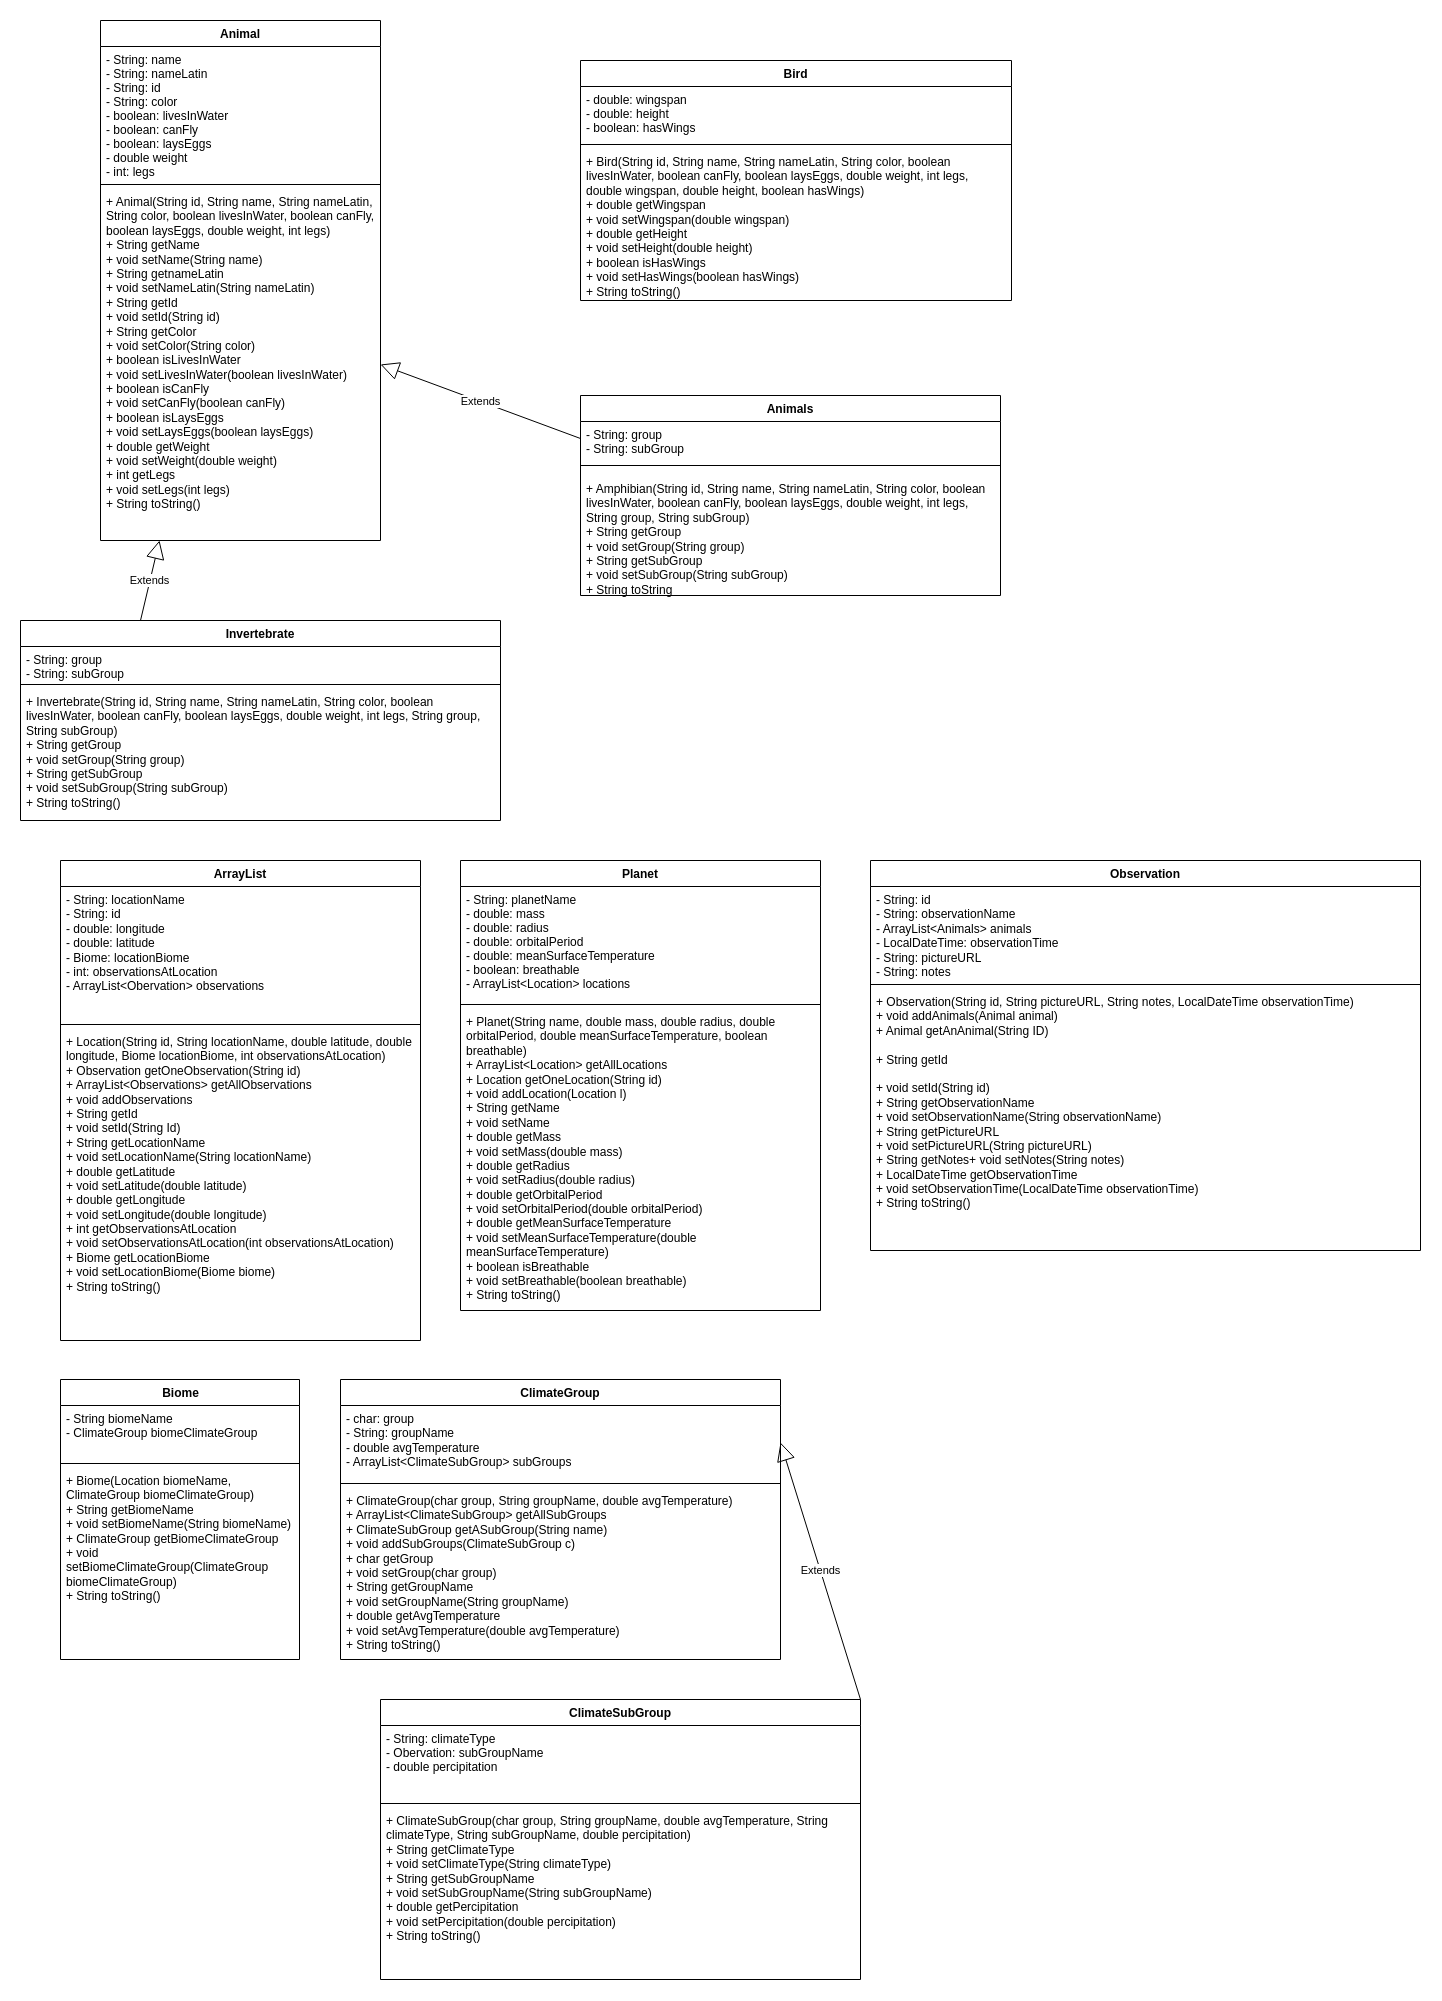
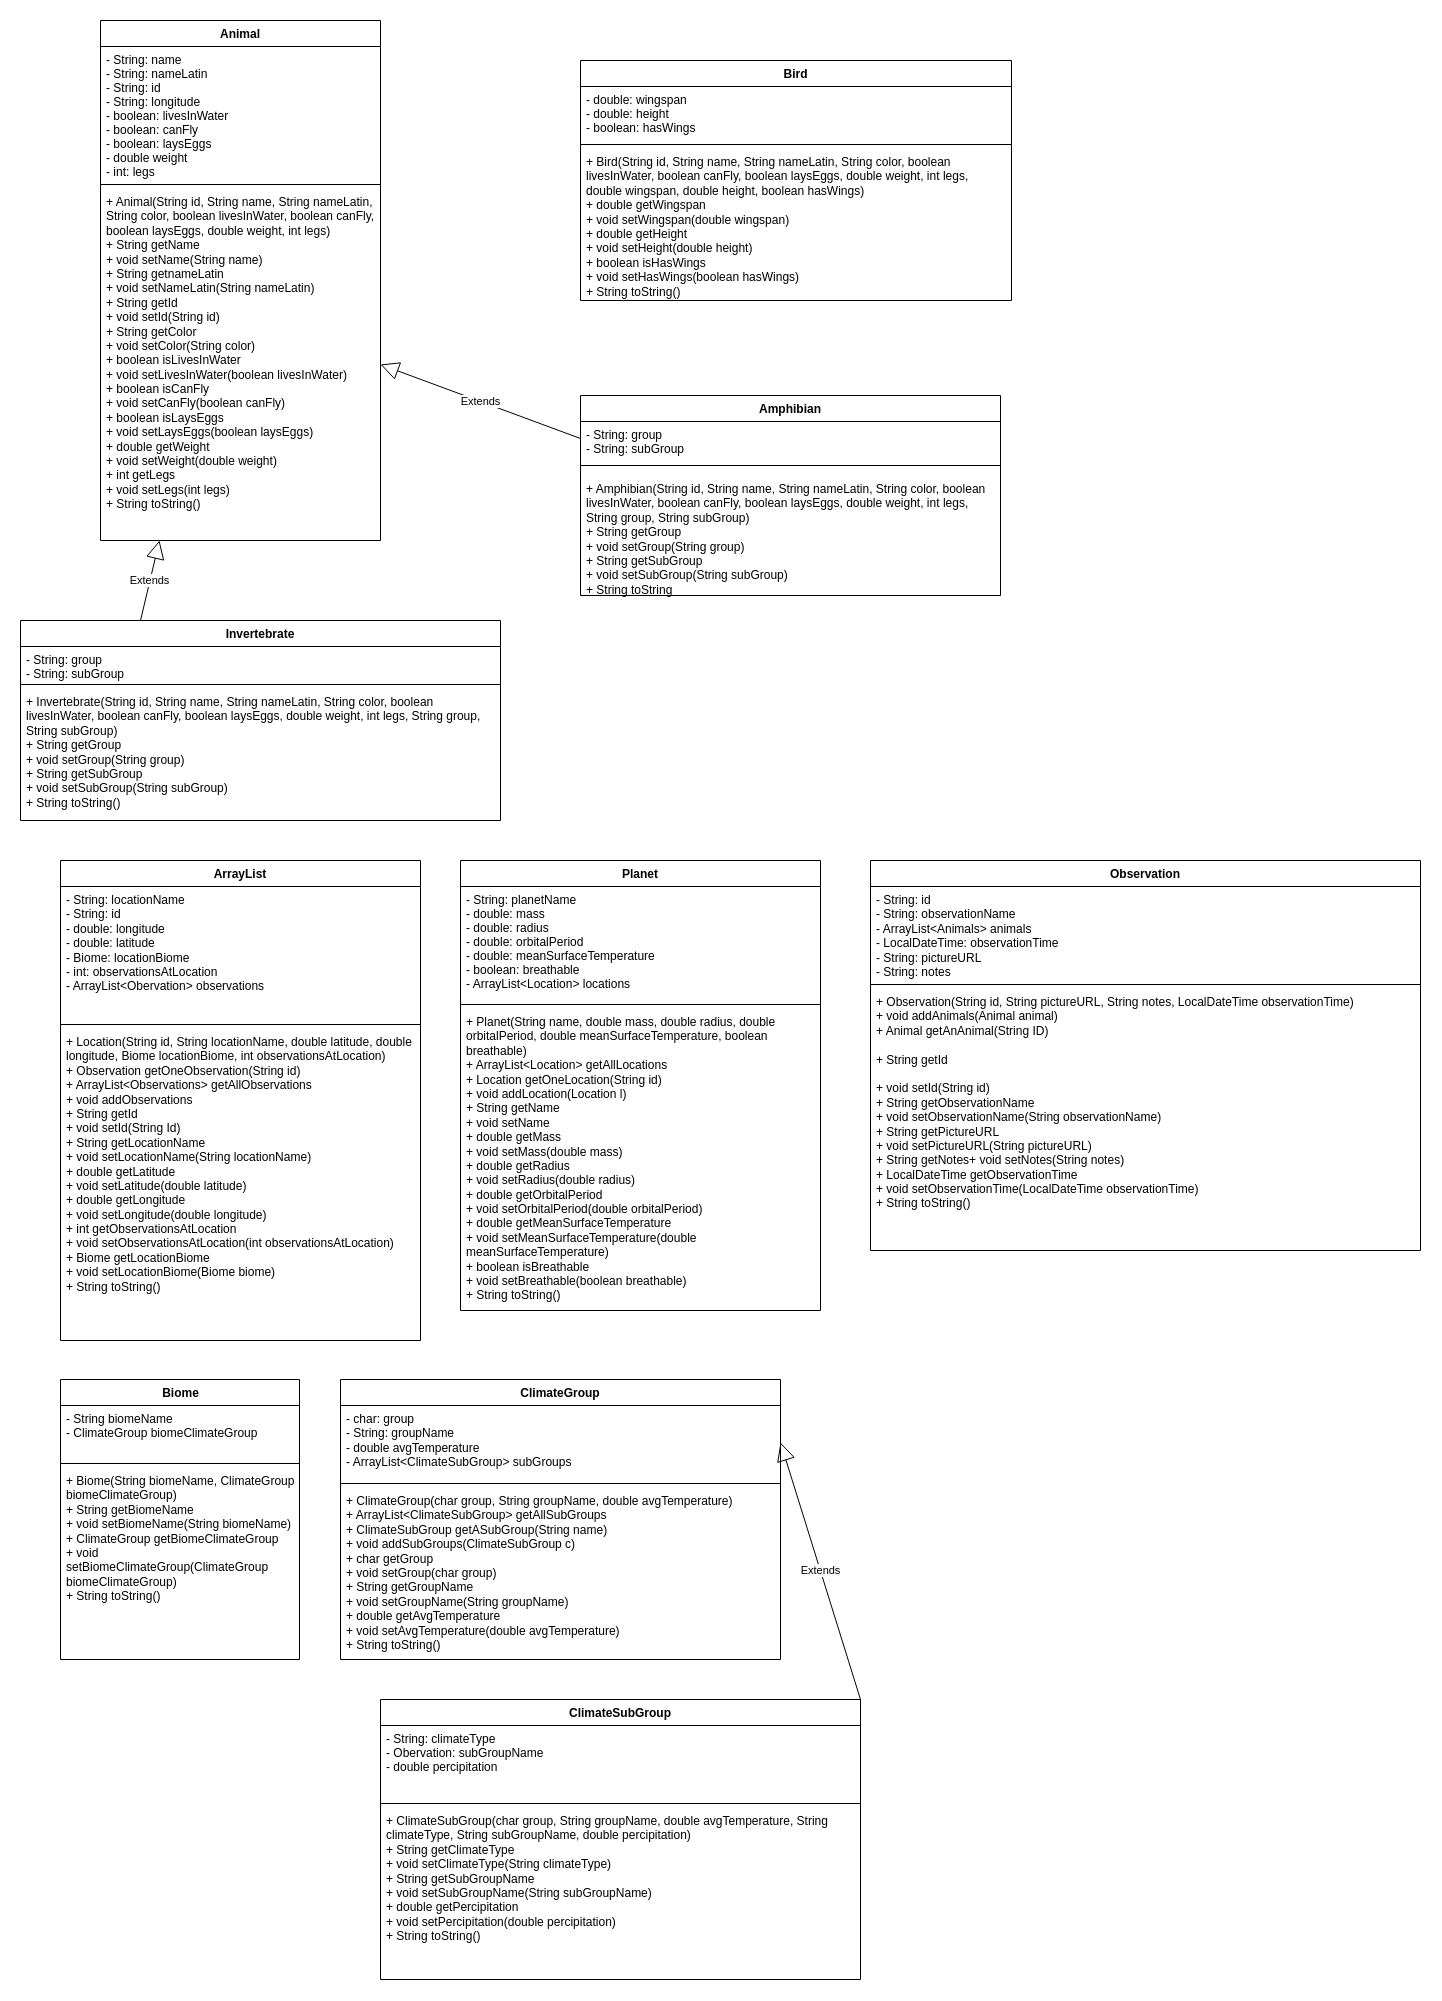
node "- String: name - String: nameLatin - String: id - String: color - boolean: livesInWater - boolean: canFly - boolean: laysEggs - double weight - int: legs": label "- String: name - String: nameLatin - String: id - String: color - boolean: livesInWater - boolean: canFly - boolean: laysEggs - double weight - int: legs" -> "- String: name - String: nameLatin - String: id - String: longitude - boolean: livesInWater - boolean: canFly - boolean: laysEggs - double weight - int: legs"
node "Animals": label "Animals" -> "Amphibian"
node "+ Biome(Location biomeName, ClimateGroup biomeClimateGroup) + String getBiomeName + void setBiomeName(String biomeName) + ClimateGroup getBiomeClimateGroup + void setBiomeClimateGroup(ClimateGroup biomeClimateGroup) + String toString()": label "+ Biome(Location biomeName, ClimateGroup biomeClimateGroup) + String getBiomeName + void setBiomeName(String biomeName) + ClimateGroup getBiomeClimateGroup + void setBiomeClimateGroup(ClimateGroup biomeClimateGroup) + String toString()" -> "+ Biome(String biomeName, ClimateGroup biomeClimateGroup) + String getBiomeName + void setBiomeName(String biomeName) + ClimateGroup getBiomeClimateGroup + void setBiomeClimateGroup(ClimateGroup biomeClimateGroup) + String toString()"
